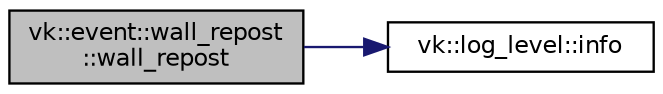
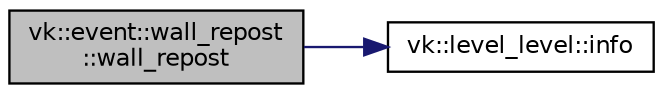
node "vk::log_level::info": label "vk::log_level::info" -> "vk::level_level::info"
